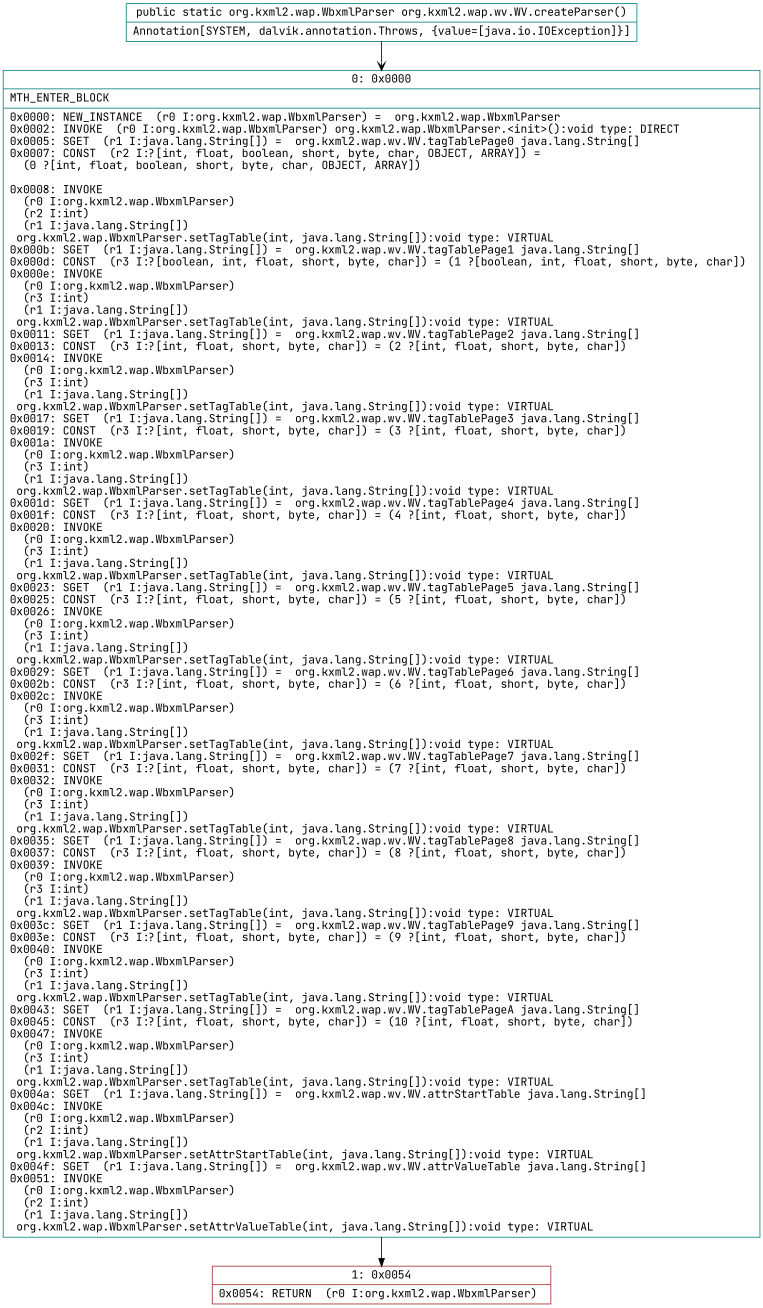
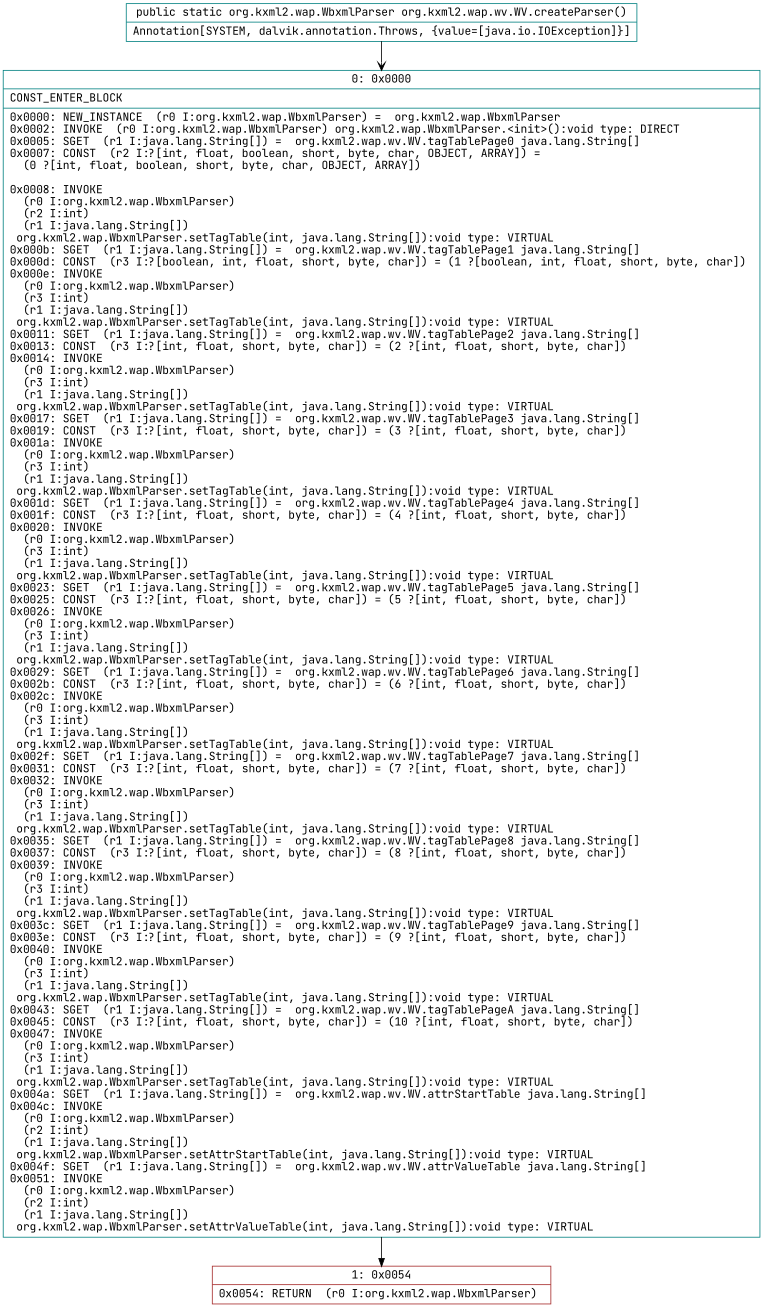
node "0: 0x0000": text "MTH_ENTER_BLOCK" -> "CONST_ENTER_BLOCK"
